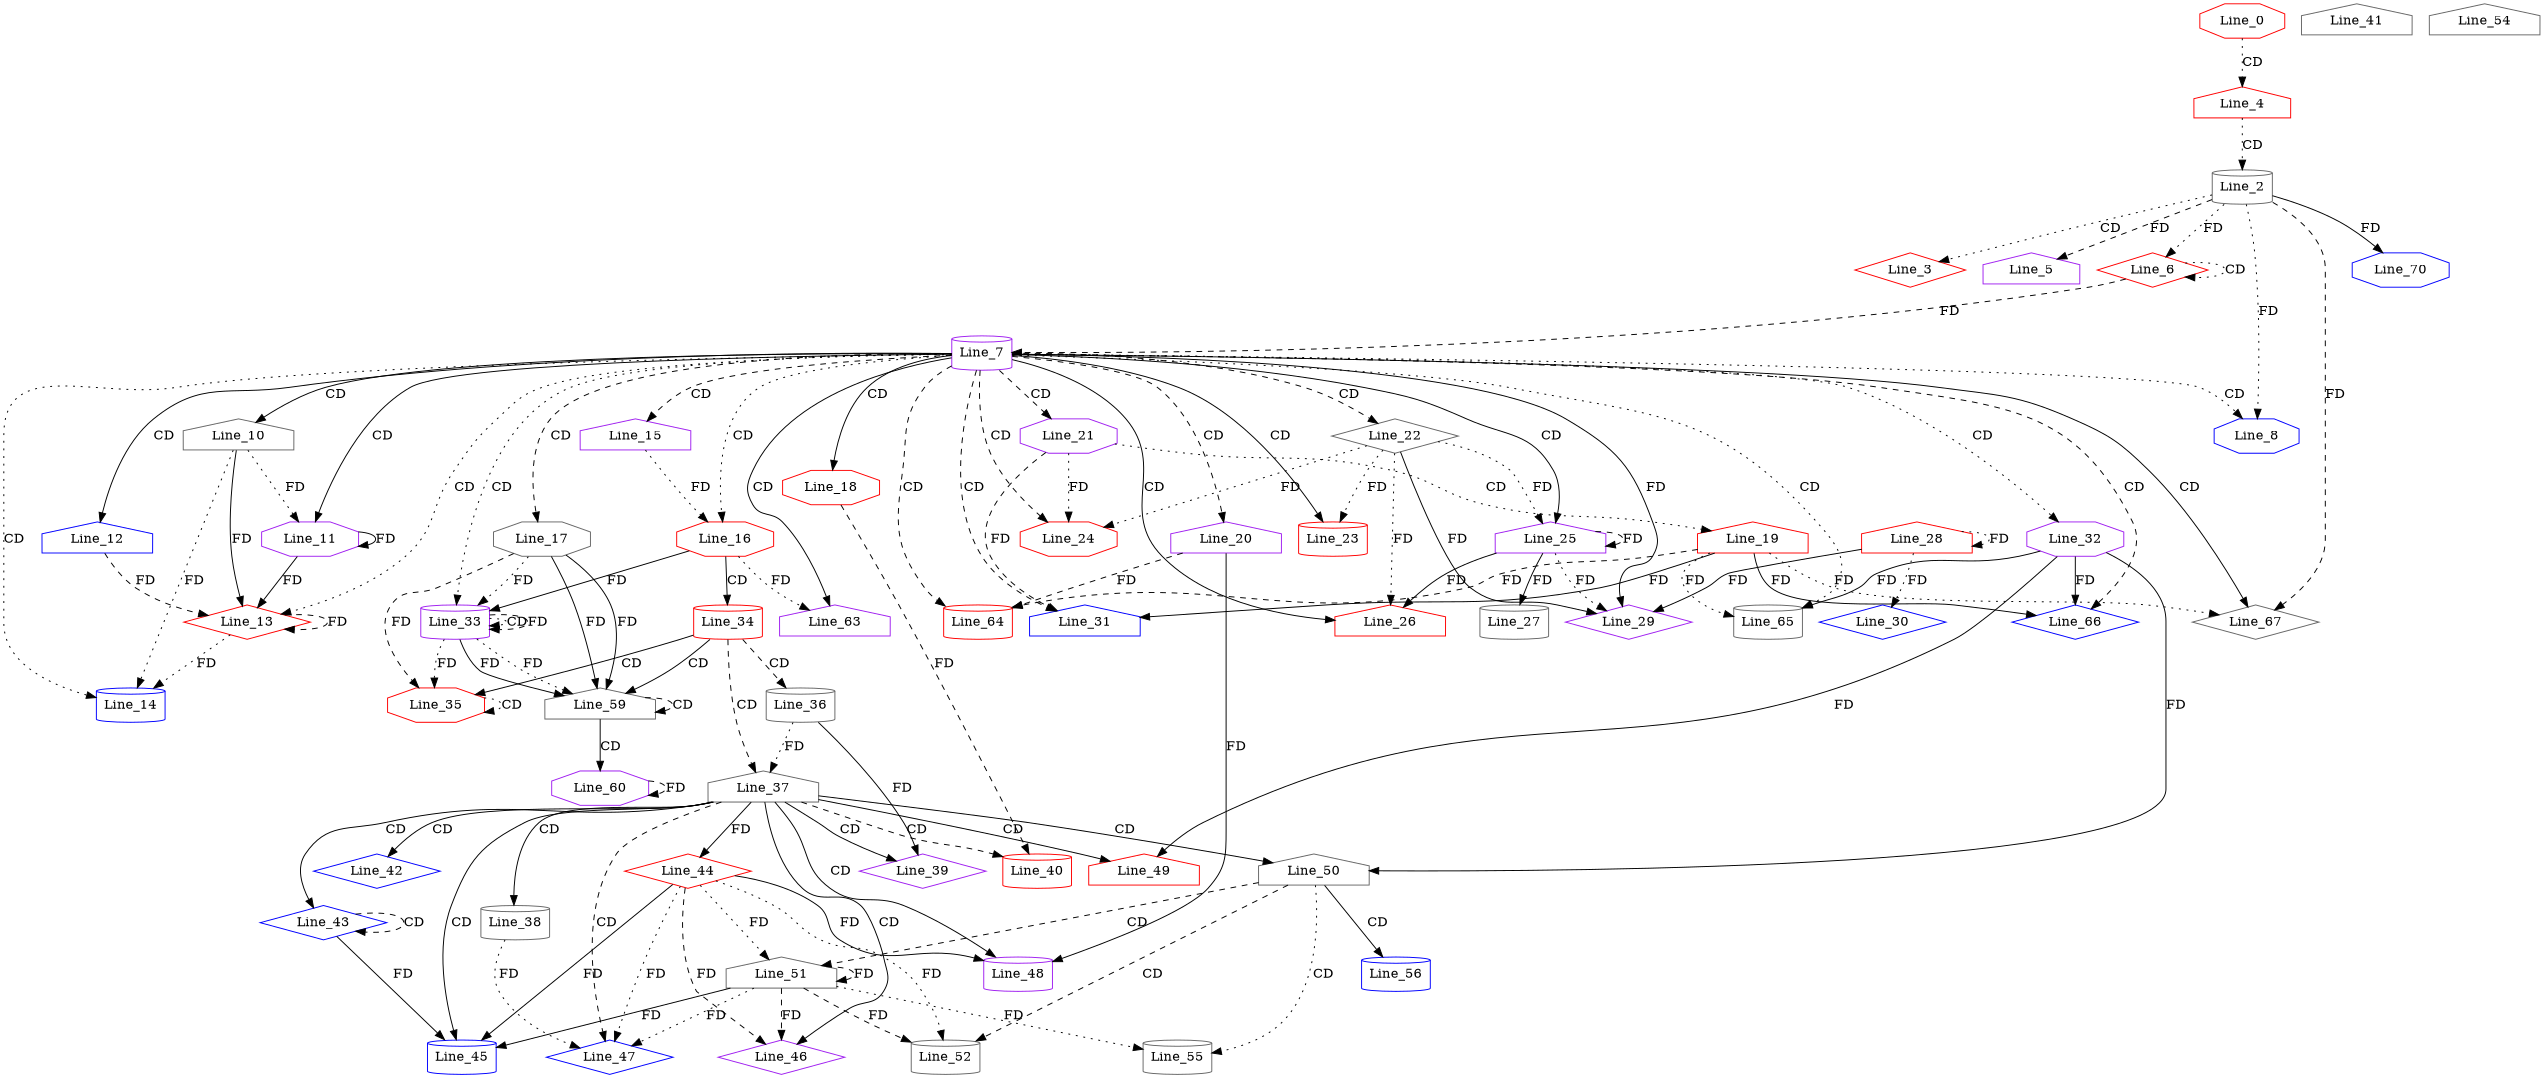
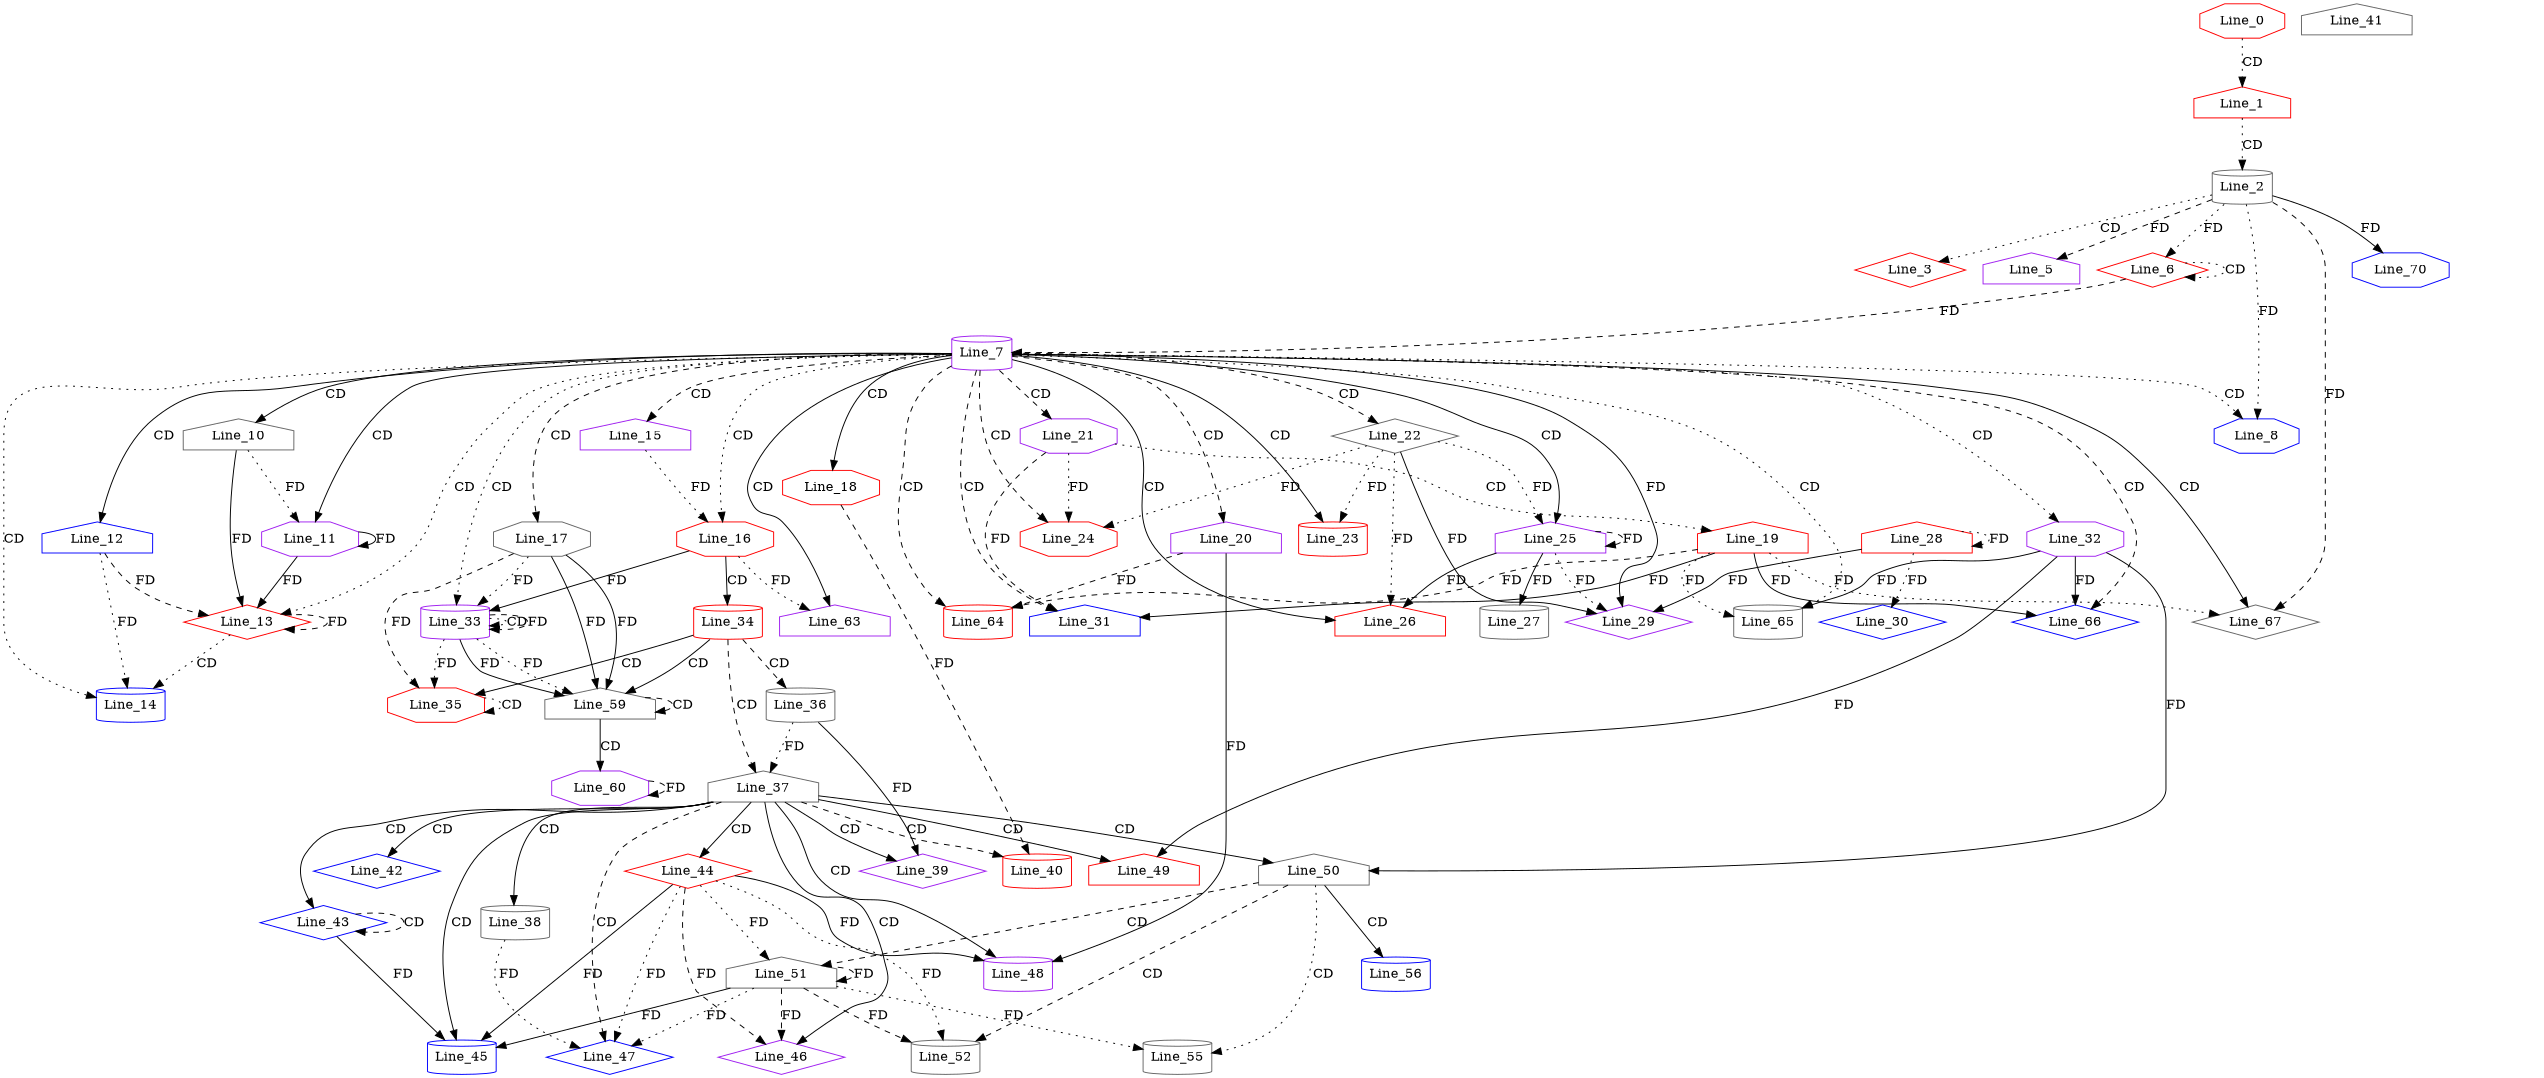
node "Line_54": removed
node "Line_4": label "Line_4" -> "Line_1"
edge "Line_10" -> "Line_14": now "Line_12" -> "Line_14"
edge "Line_13" -> "Line_14": label "FD" -> "CD"
edge "Line_37" -> "Line_44": label "FD" -> "CD"
